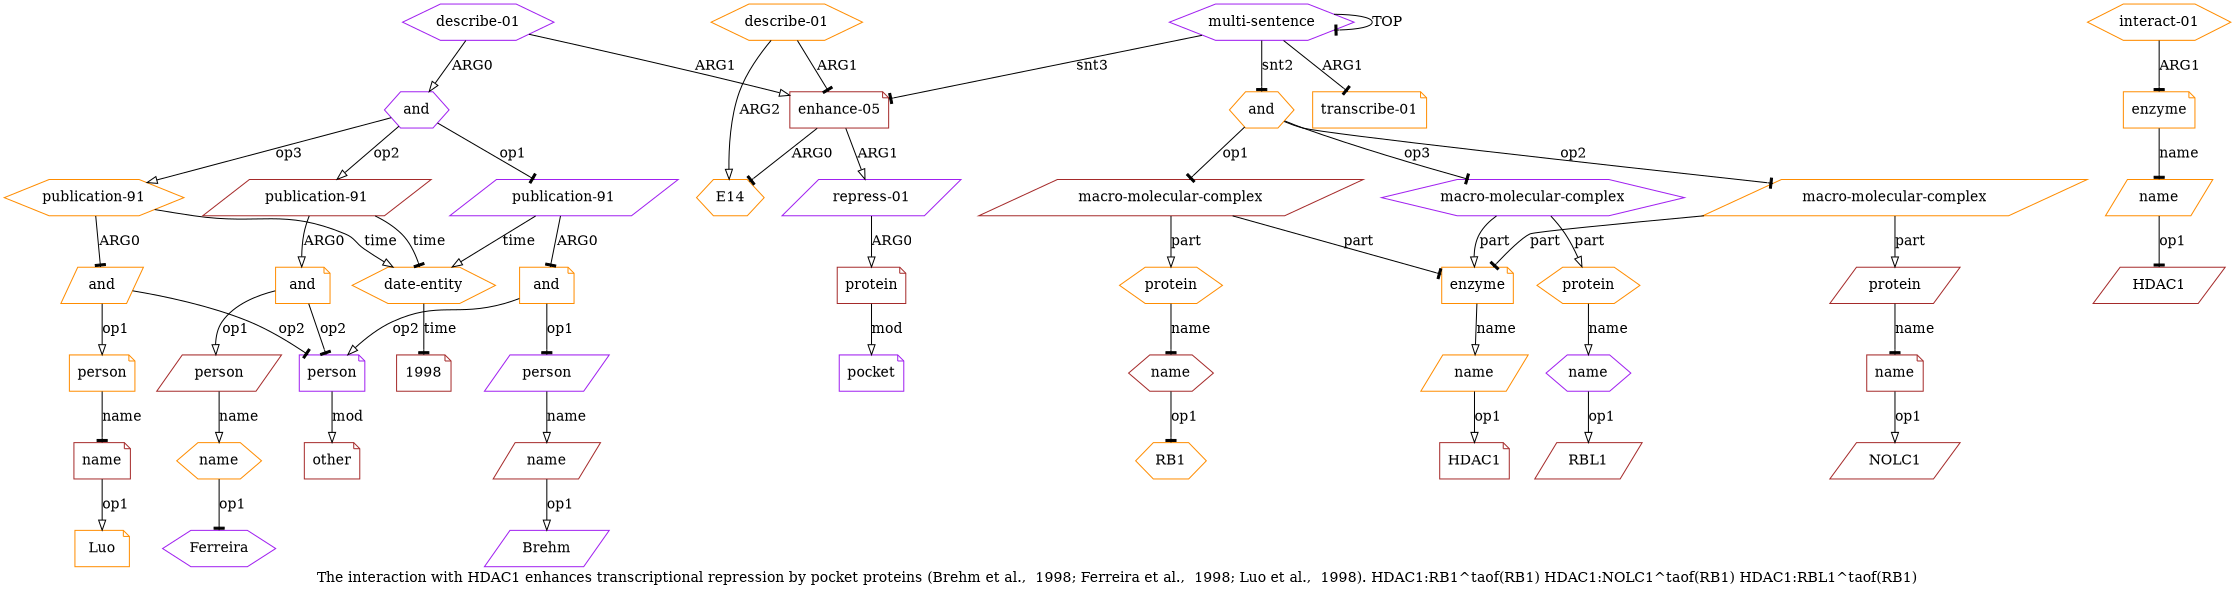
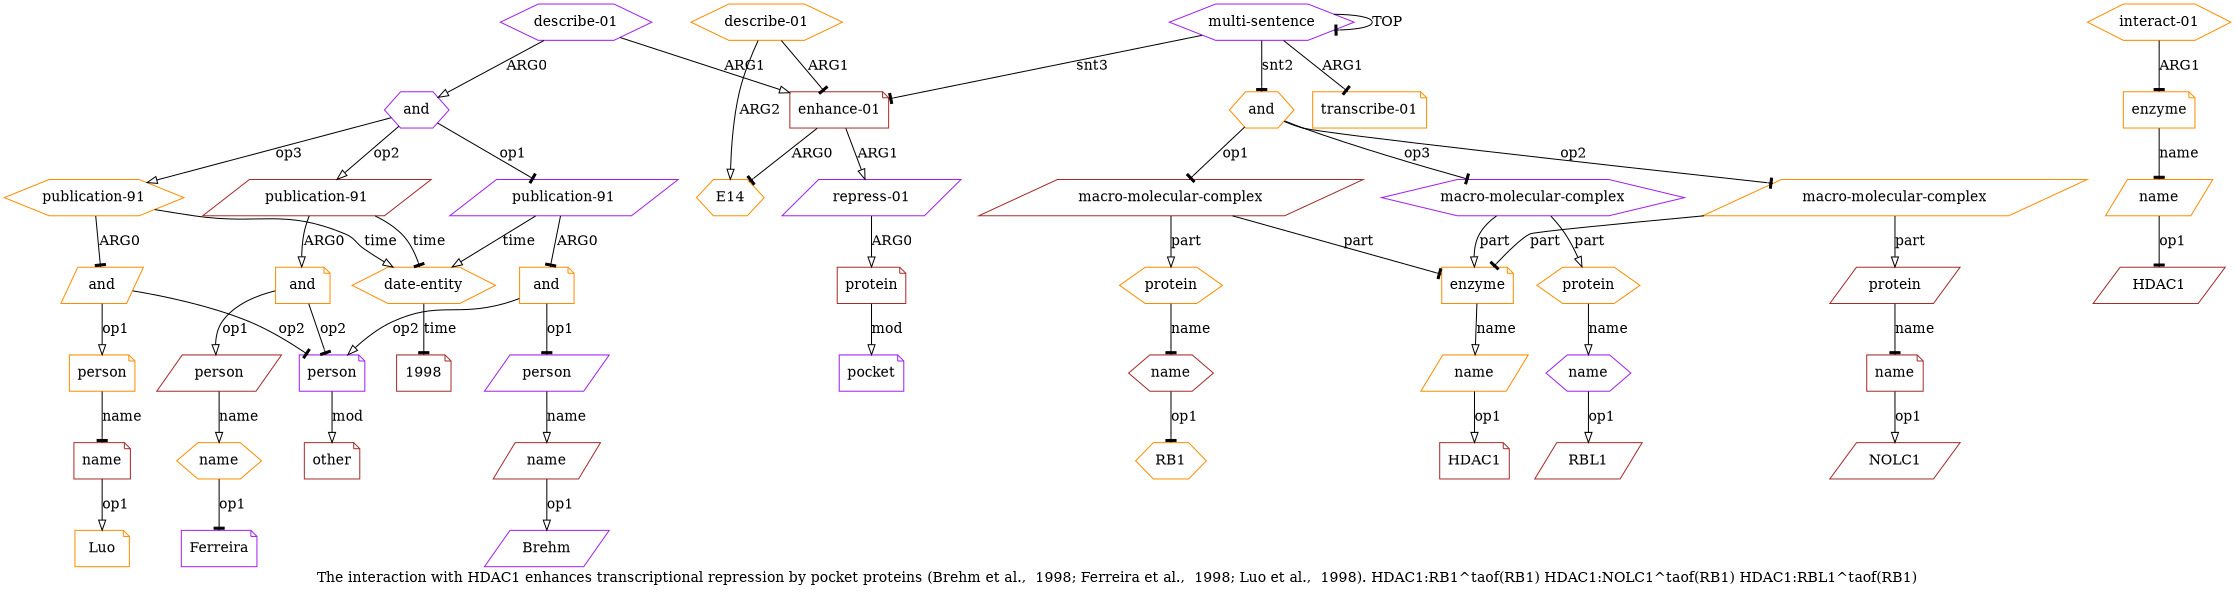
node "enhance-05": label "enhance-05" -> "enhance-01"
node "Ferreira": shape hexagon -> note
